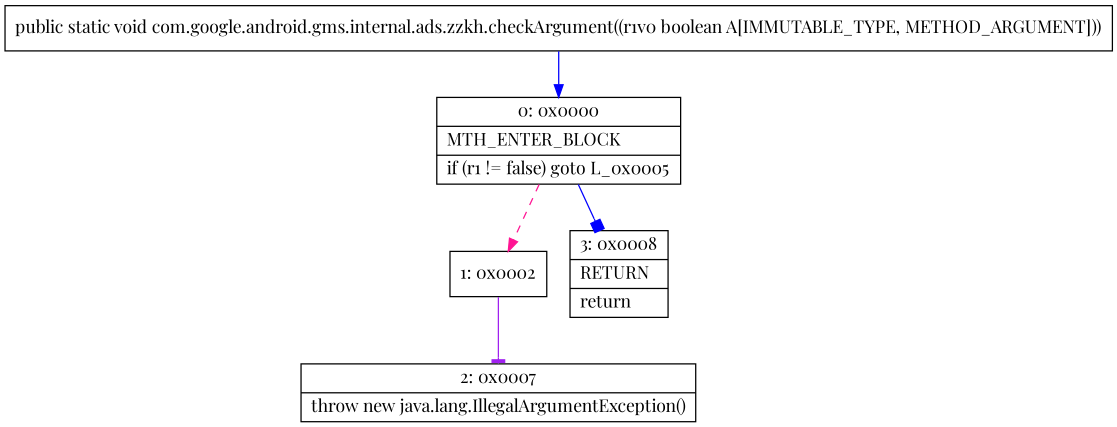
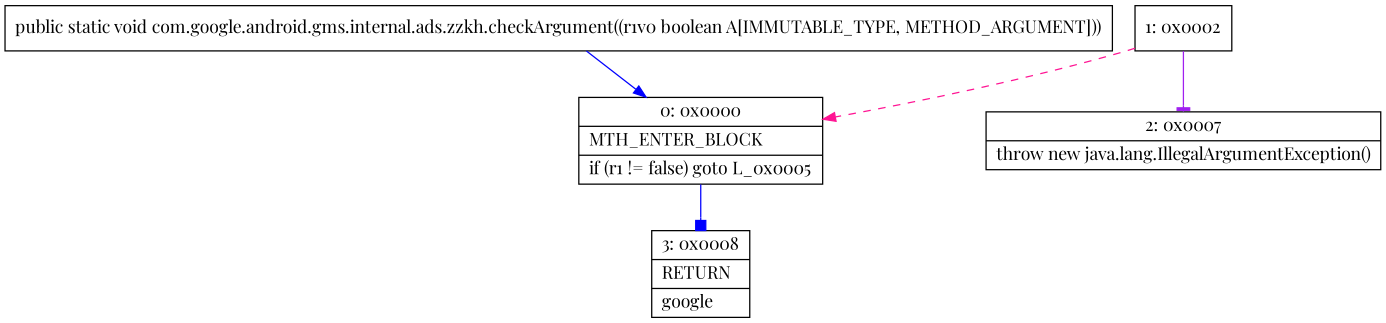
edge "0: 0x0000" -> "1: 0x0002": reversed
node "3: 0x0008": text "return" -> "google"
